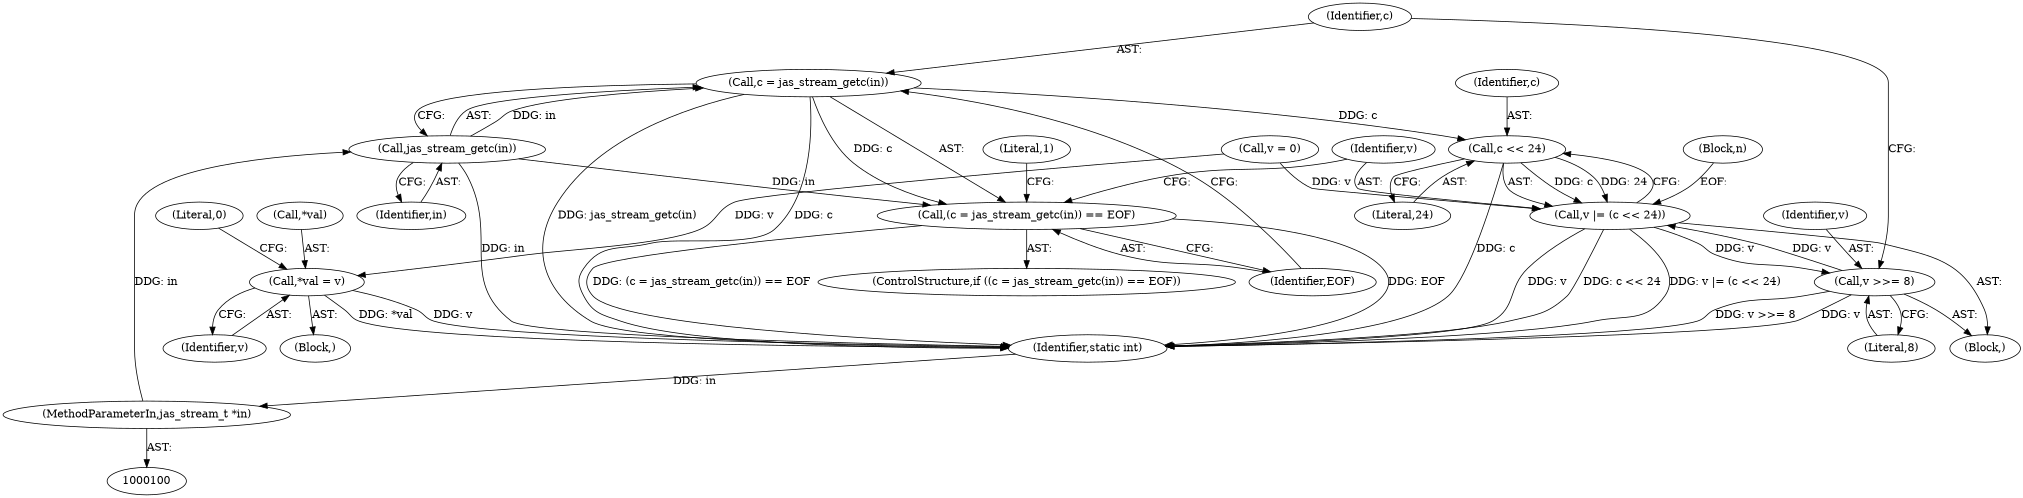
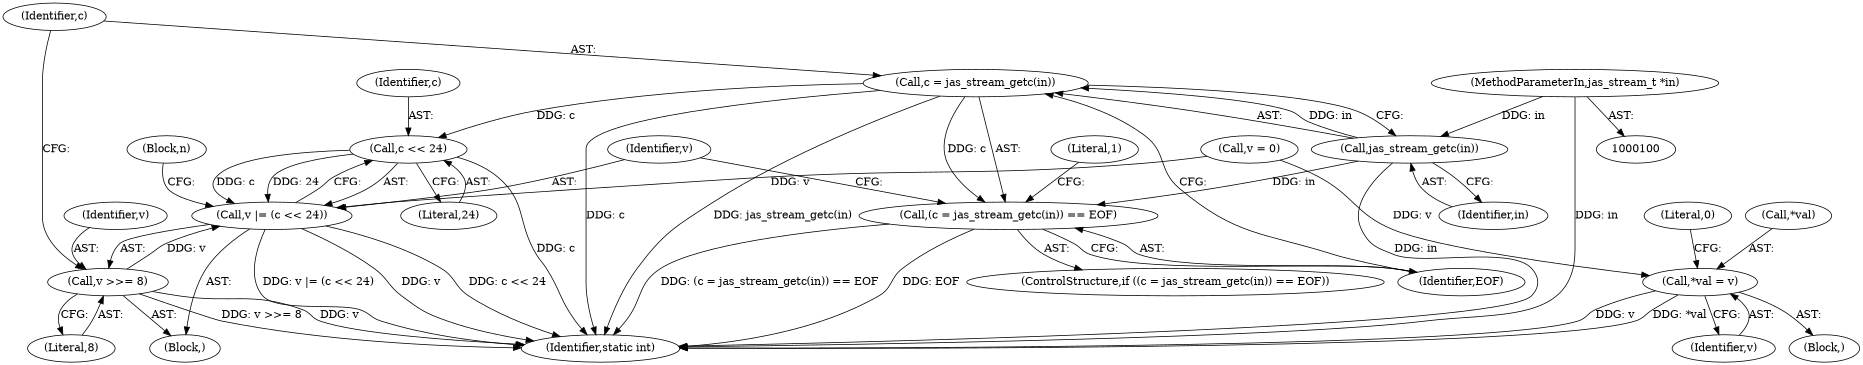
edge "(Block,n)" -> "(Call,v |= (c << 24))": label "EOF: " -> "CFG: "
edge "(Call,v |= (c << 24))" -> "(Call,v >>= 8)": label "DDG: v" -> "AST: "
edge "(Identifier,static int)" -> "(MethodParameterIn,jas_stream_t *in)": reversed
